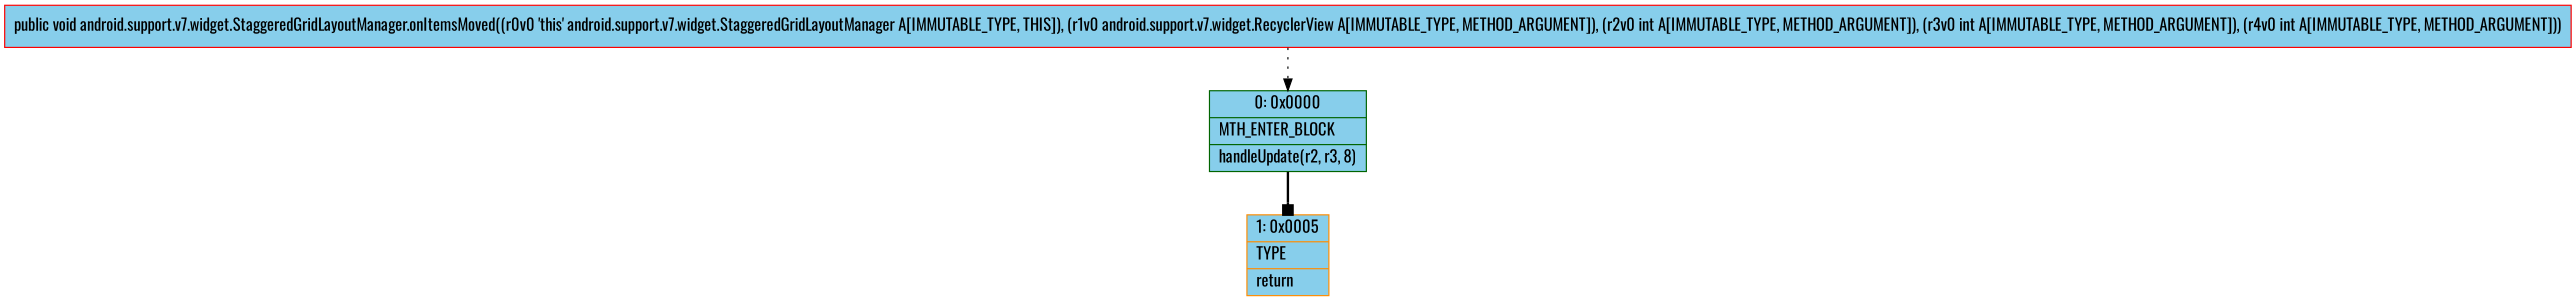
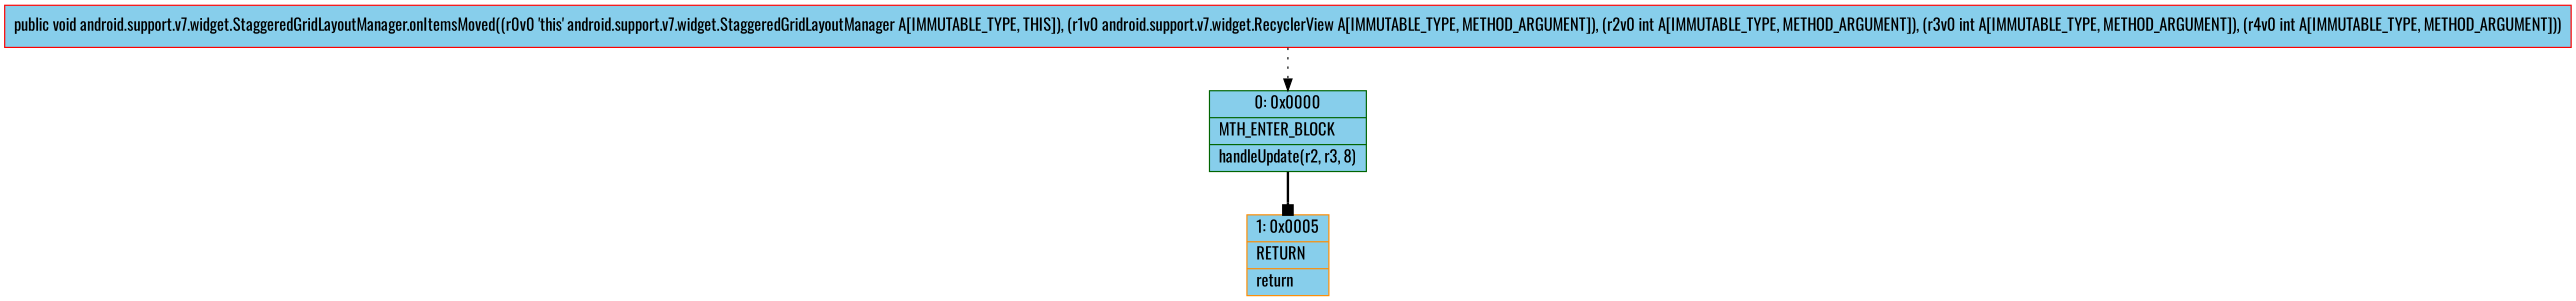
node "1: 0x0005": text "TYPE" -> "RETURN"
